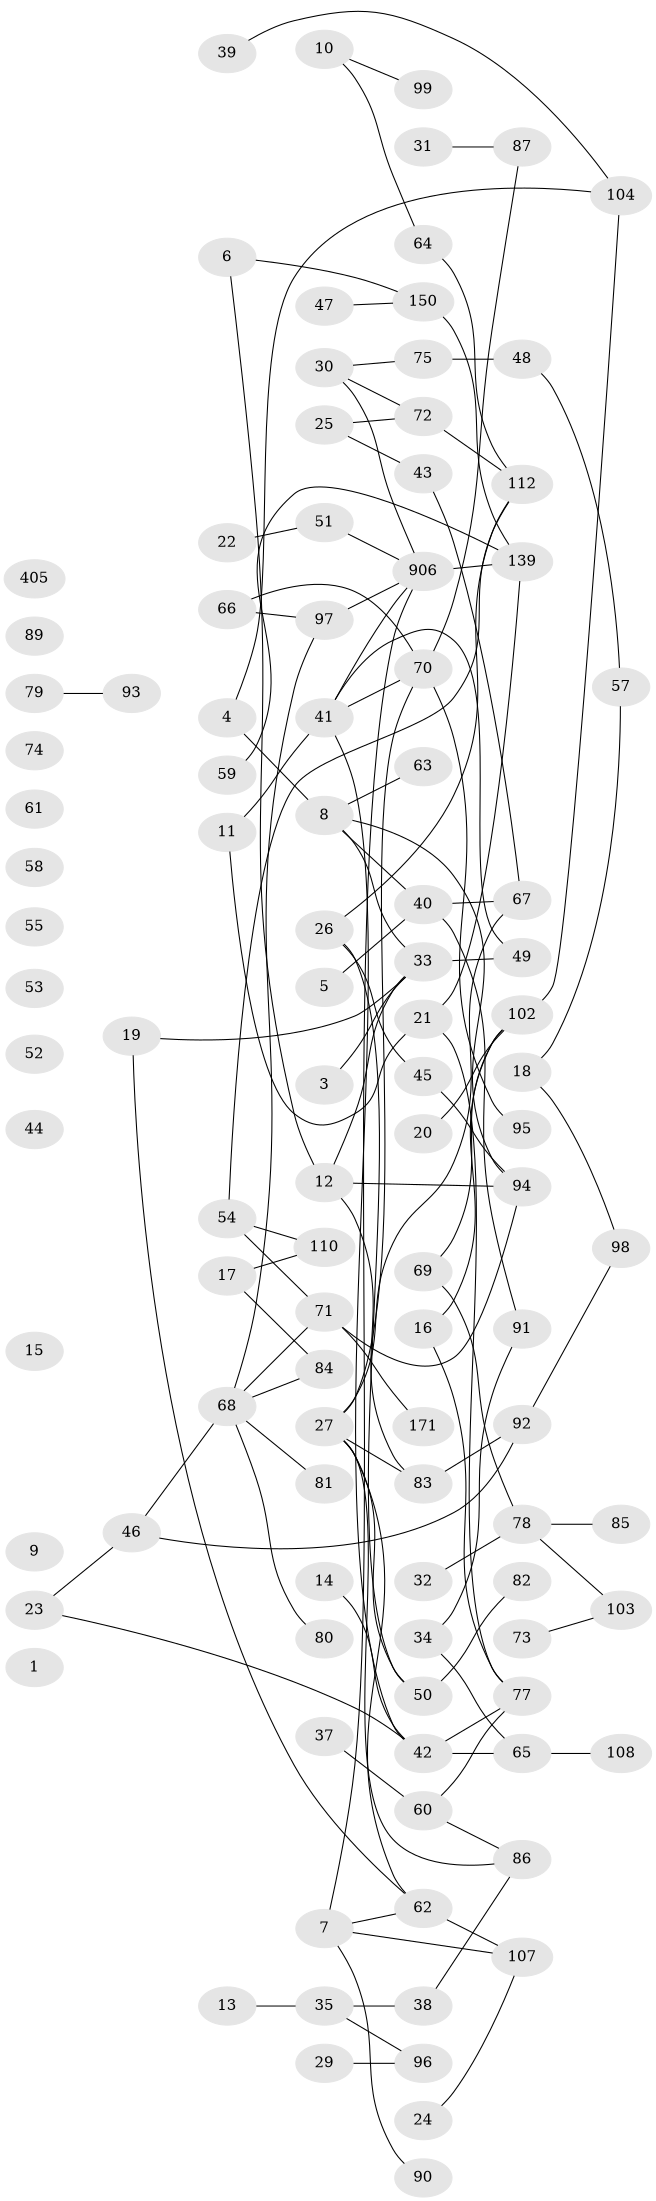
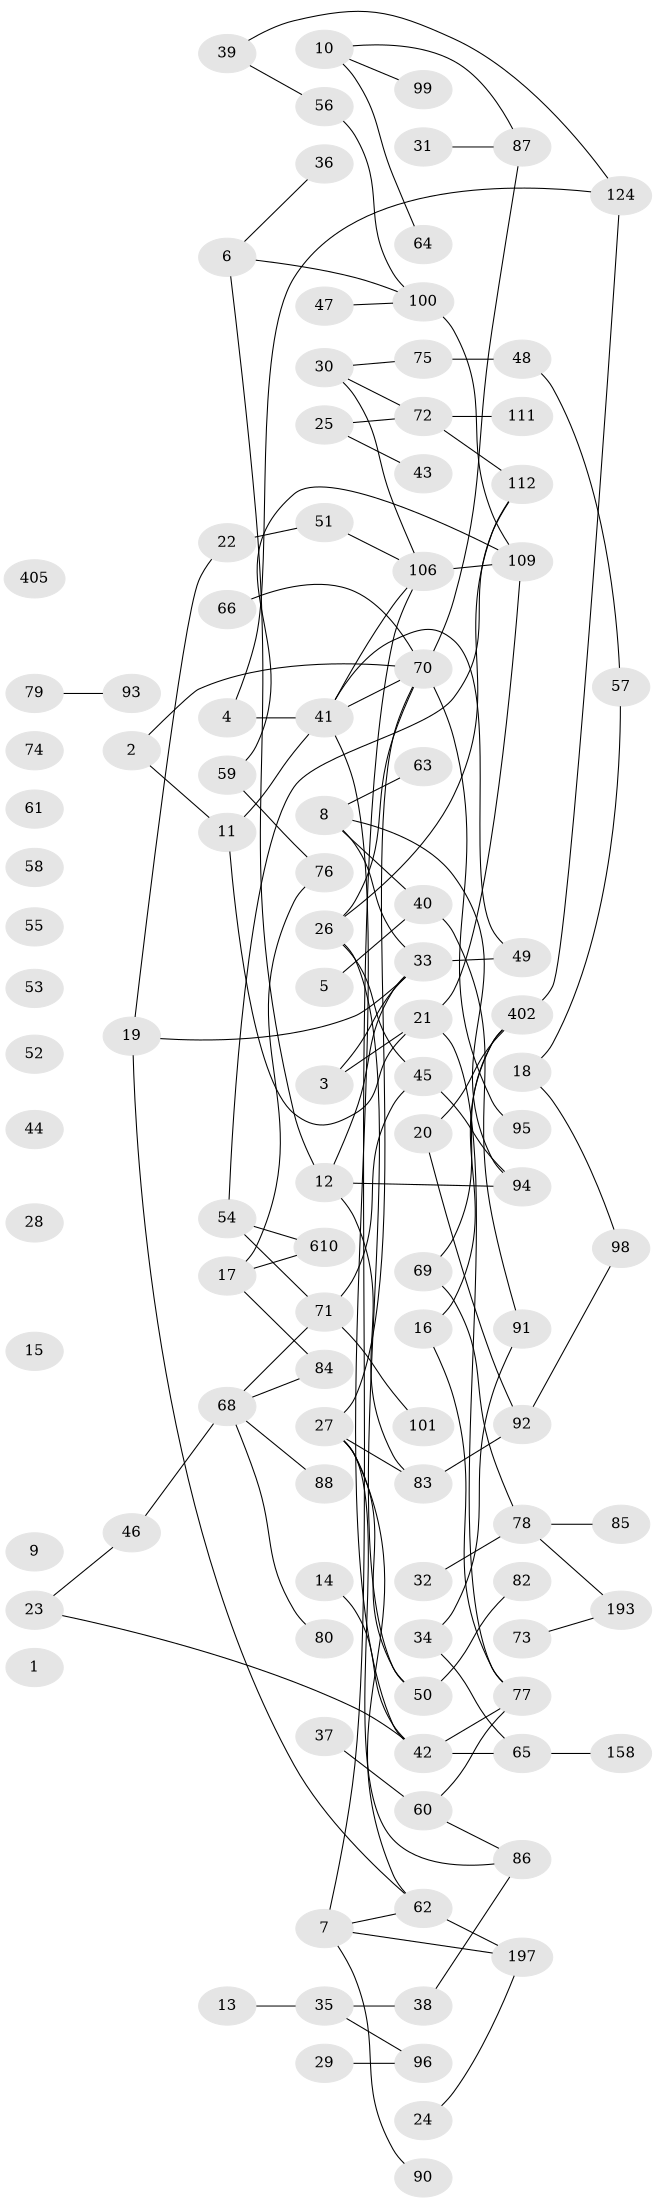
edge "10" -- "87": added
node "56": added
node "36": added
node "104": label "104" -> "124"
node "150": label "150" -> "100"
edge "64" -- "112": removed
node "111": added
node "139": label "139" -> "109"
node "906": label "906" -> "106"
node "97": removed
node "89": removed
node "2": added
edge "4" -- "8": now "4" -- "41"
edge "22" -- "19": added
edge "70" -- "26": added
node "76": added
node "67": removed
node "102": label "102" -> "402"
edge "21" -- "3": added
node "28": added
node "110": label "110" -> "610"
edge "94" -- "71": now "45" -- "71"
node "171": label "171" -> "101"
node "81": label "81" -> "88"
edge "92" -- "46": now "92" -- "20"
node "103": label "103" -> "193"
node "108": label "108" -> "158"
node "107": label "107" -> "197"
